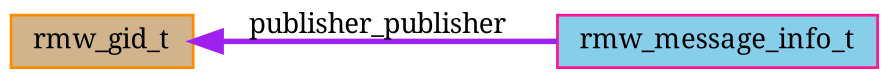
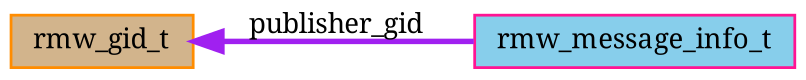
edge "rmw_message_info_t" -> "rmw_gid_t": label " publisher_publisher" -> " publisher_gid"
